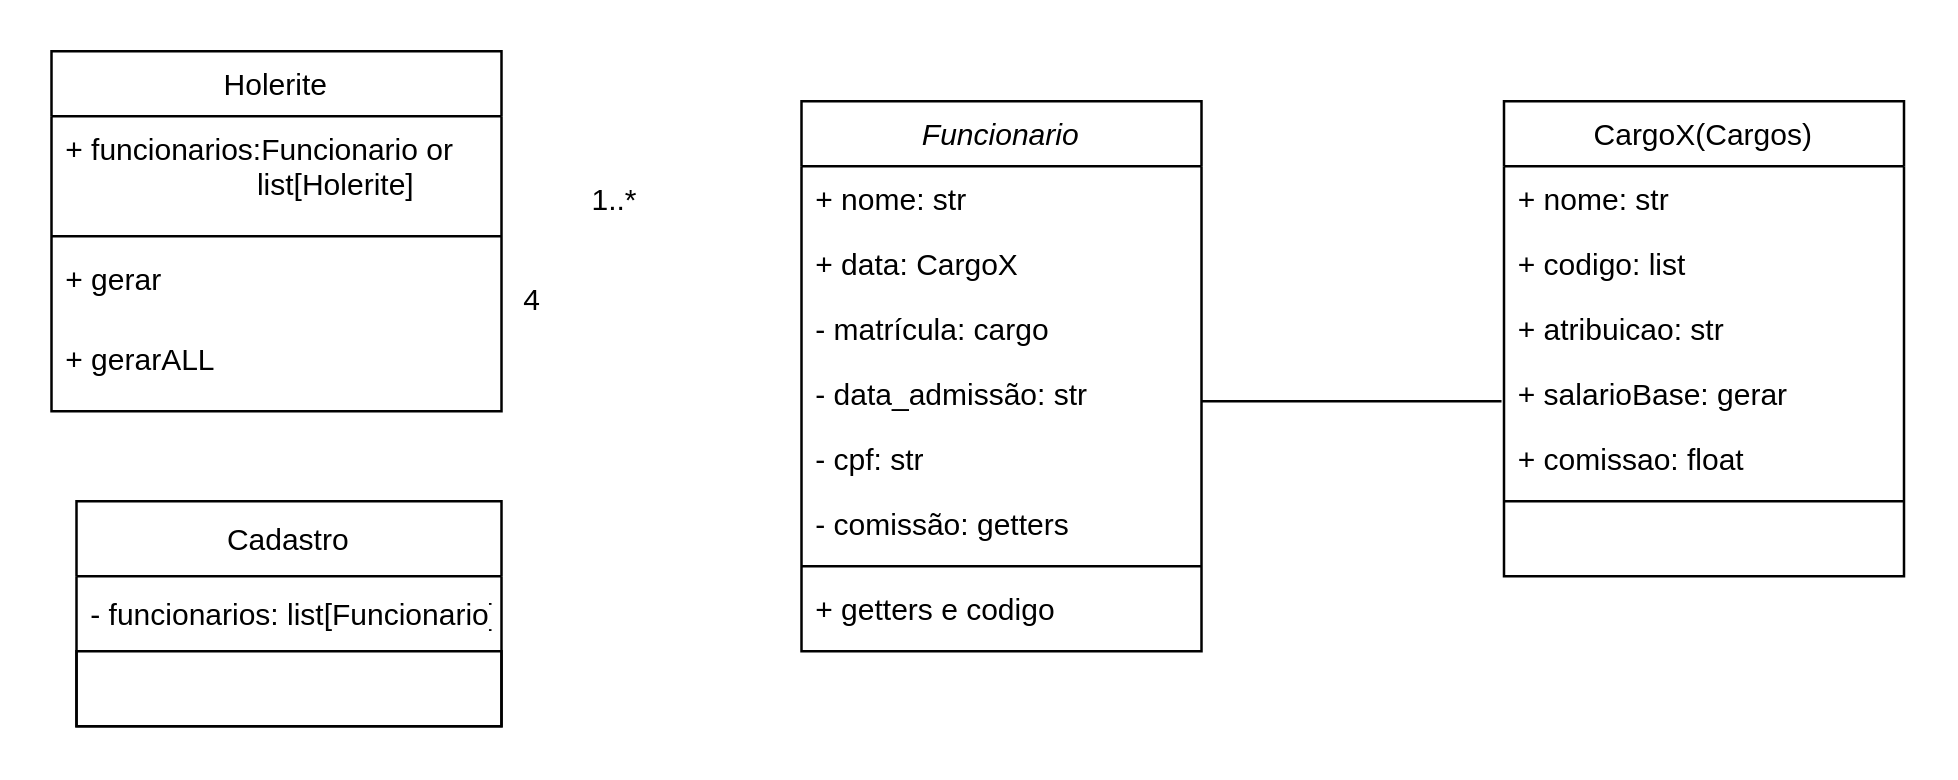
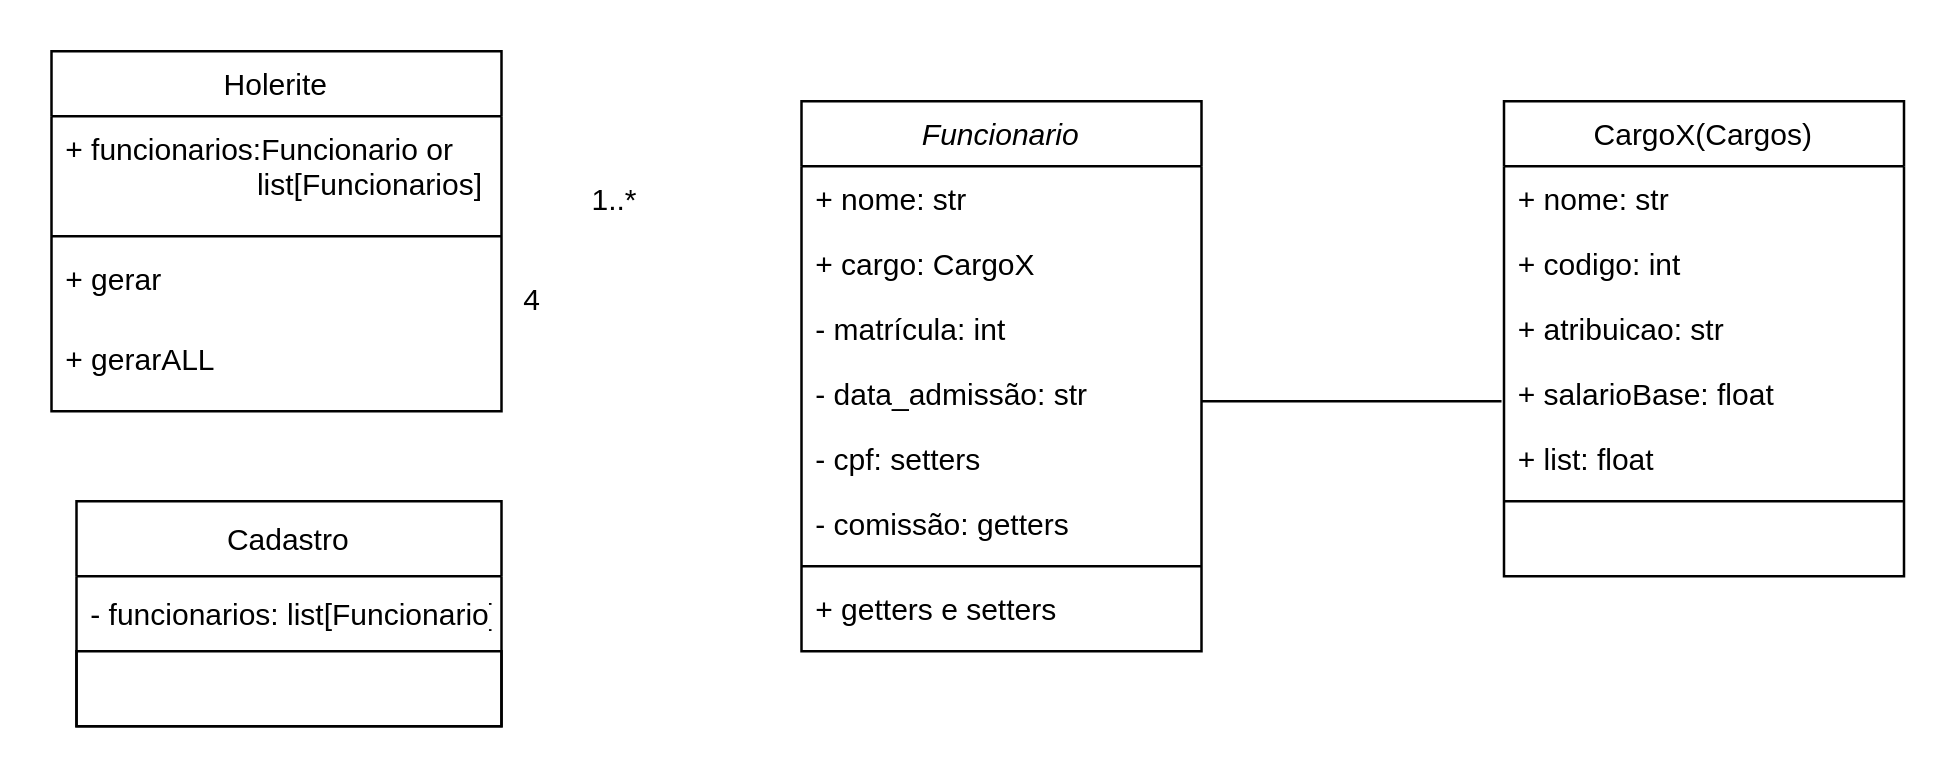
node "+ funcionarios:Funcionario or list[Holerite]": label "+ funcionarios:Funcionario or list[Holerite]" -> "+ funcionarios:Funcionario or list[Funcionarios]"
node "+ data: CargoX": label "+ data: CargoX" -> "+ cargo: CargoX"
node "+ codigo: list": label "+ codigo: list" -> "+ codigo: int"
node "- matrícula: cargo": label "- matrícula: cargo" -> "- matrícula: int"
node "+ salarioBase: gerar": label "+ salarioBase: gerar" -> "+ salarioBase: float"
node "- cpf: str": label "- cpf: str" -> "- cpf: setters"
node "+ comissao: float": label "+ comissao: float" -> "+ list: float"
node "+ getters e codigo": label "+ getters e codigo" -> "+ getters e setters"
